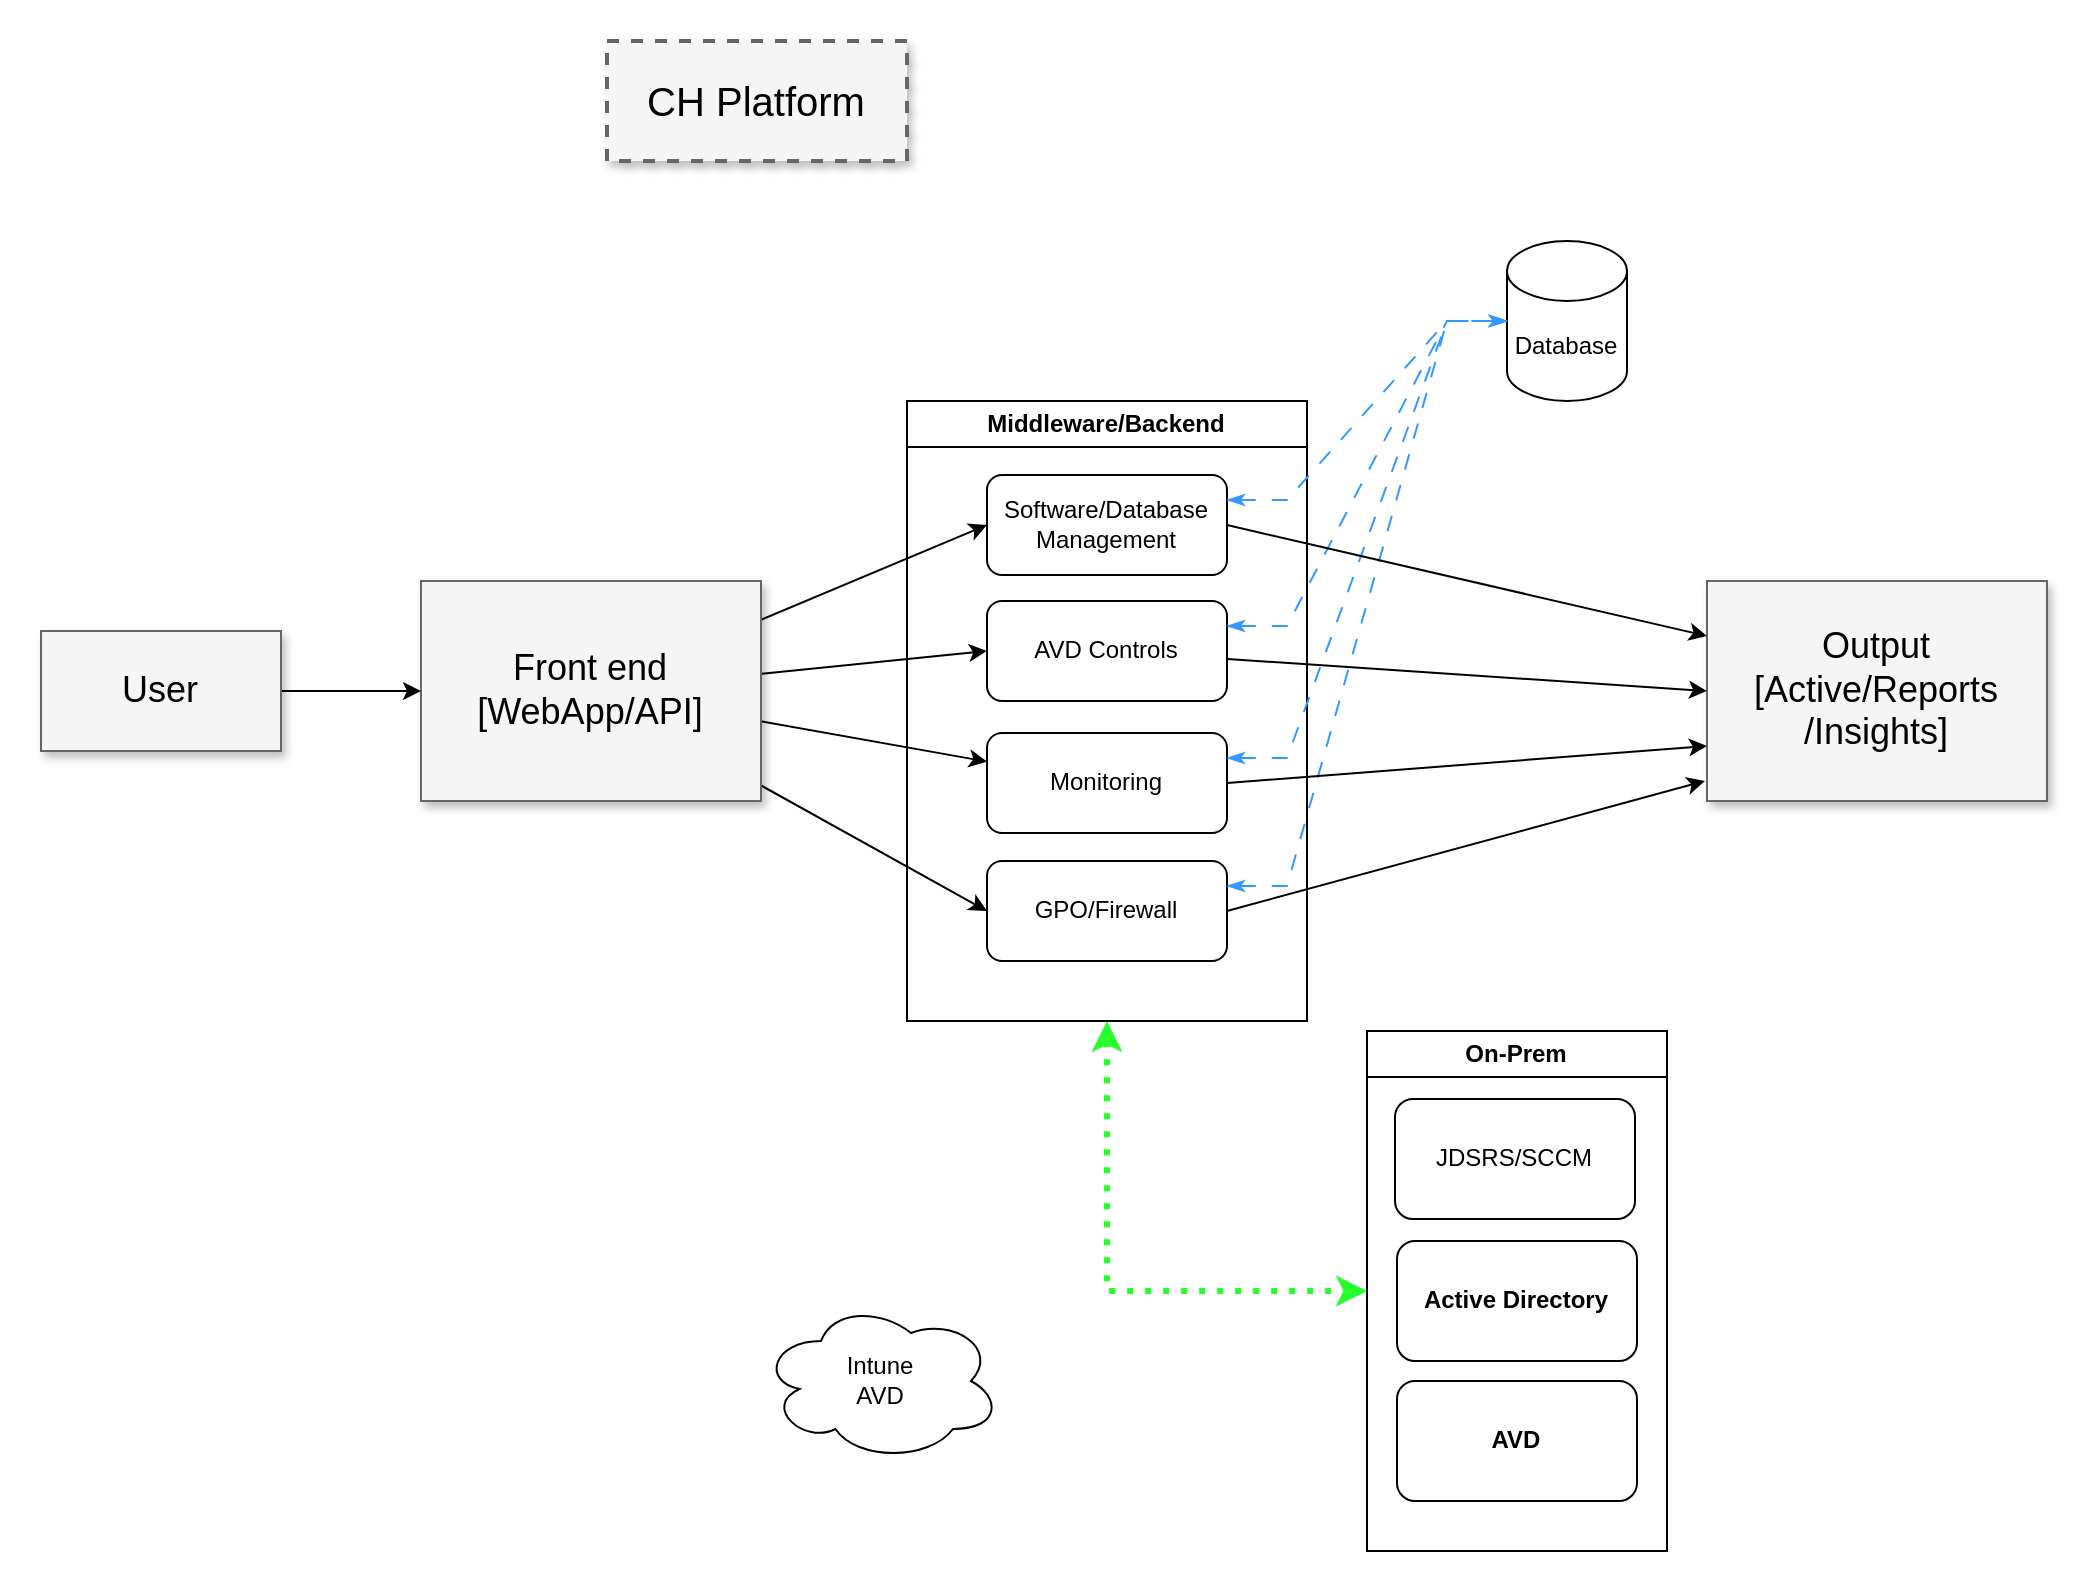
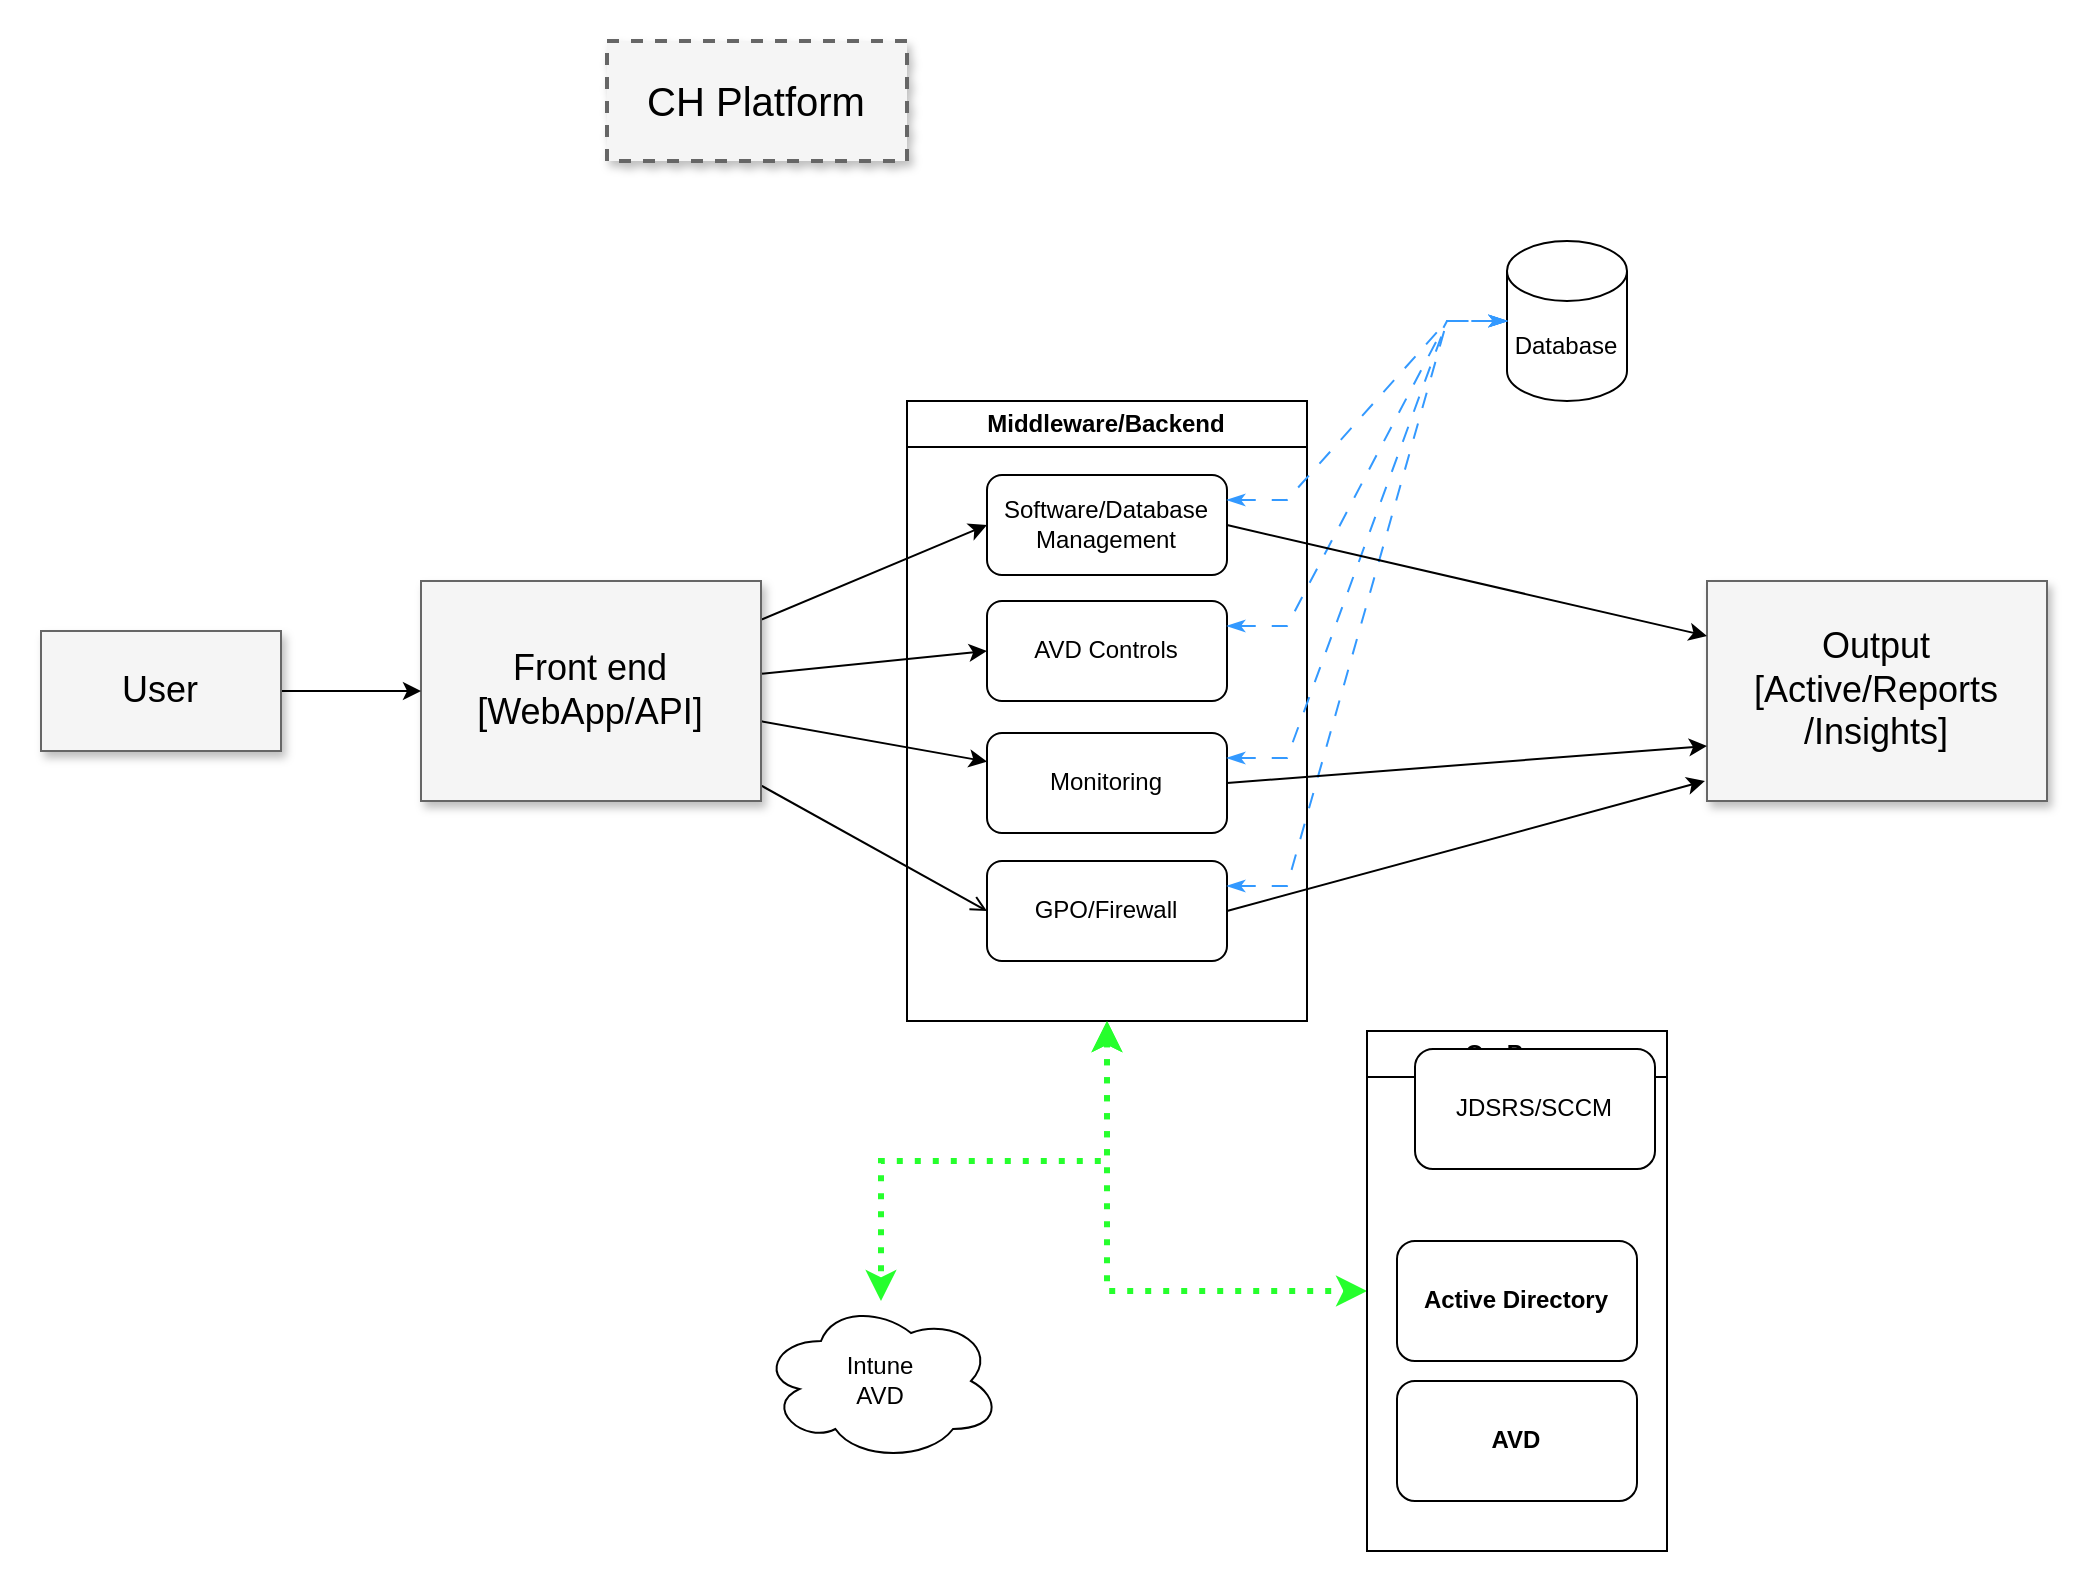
edge "AVD Controls" -> "Output [Active/Reports /Insights]": removed
edge "Front end [WebApp/API]" -> "GPO/Firewall": arrowhead classic -> open
node "JDSRS/SCCM": moved (1515, 1159) -> (1535, 1109)
edge "Middleware/Backend" -- "Intune AVD": added
